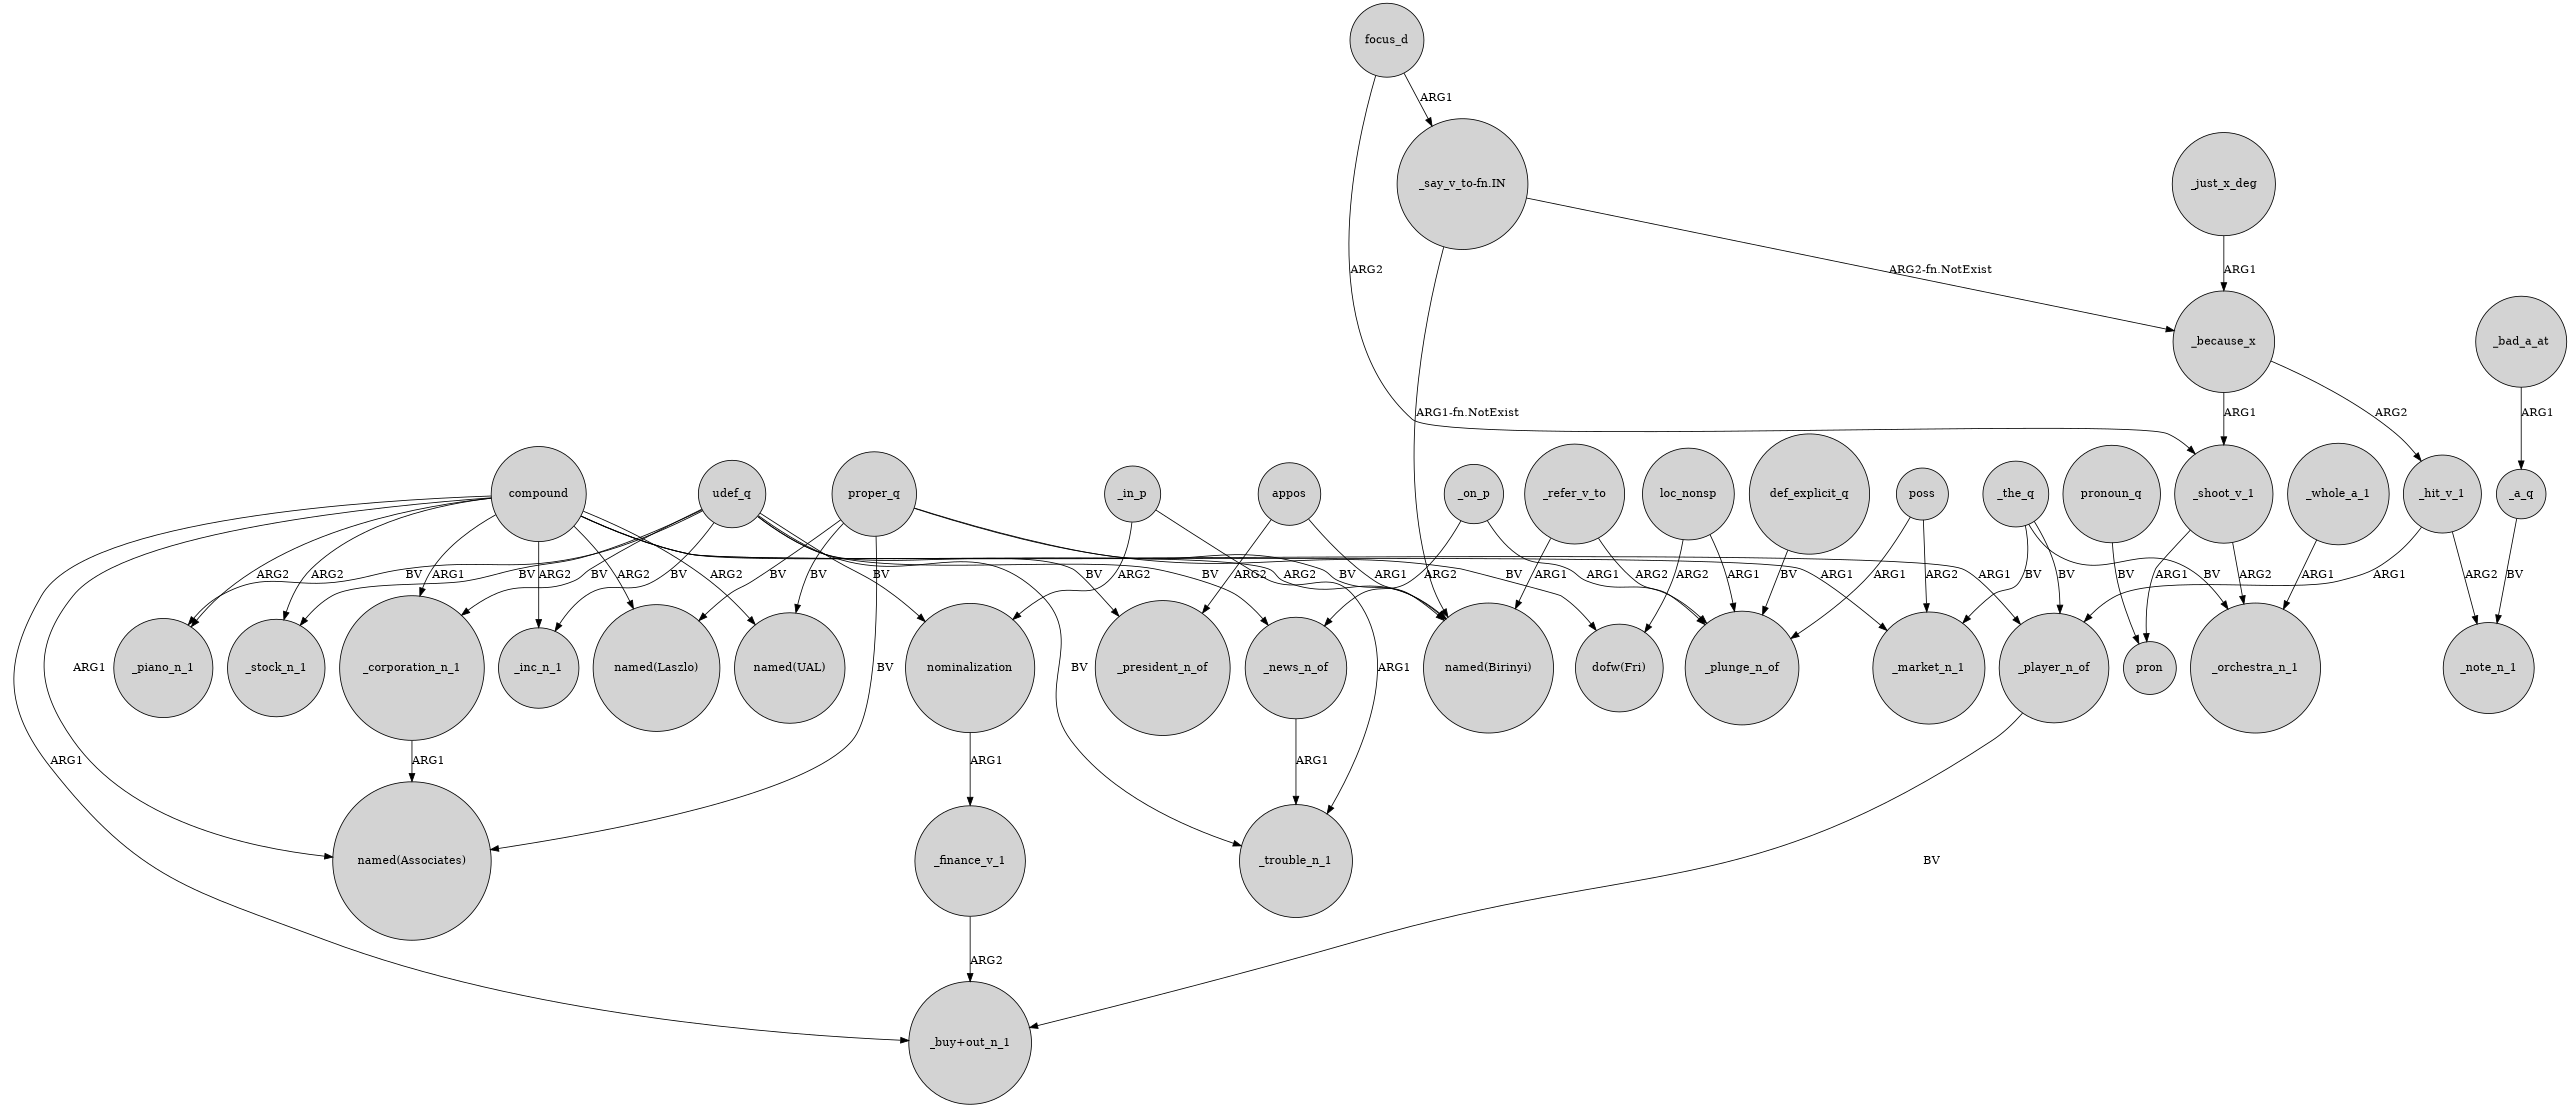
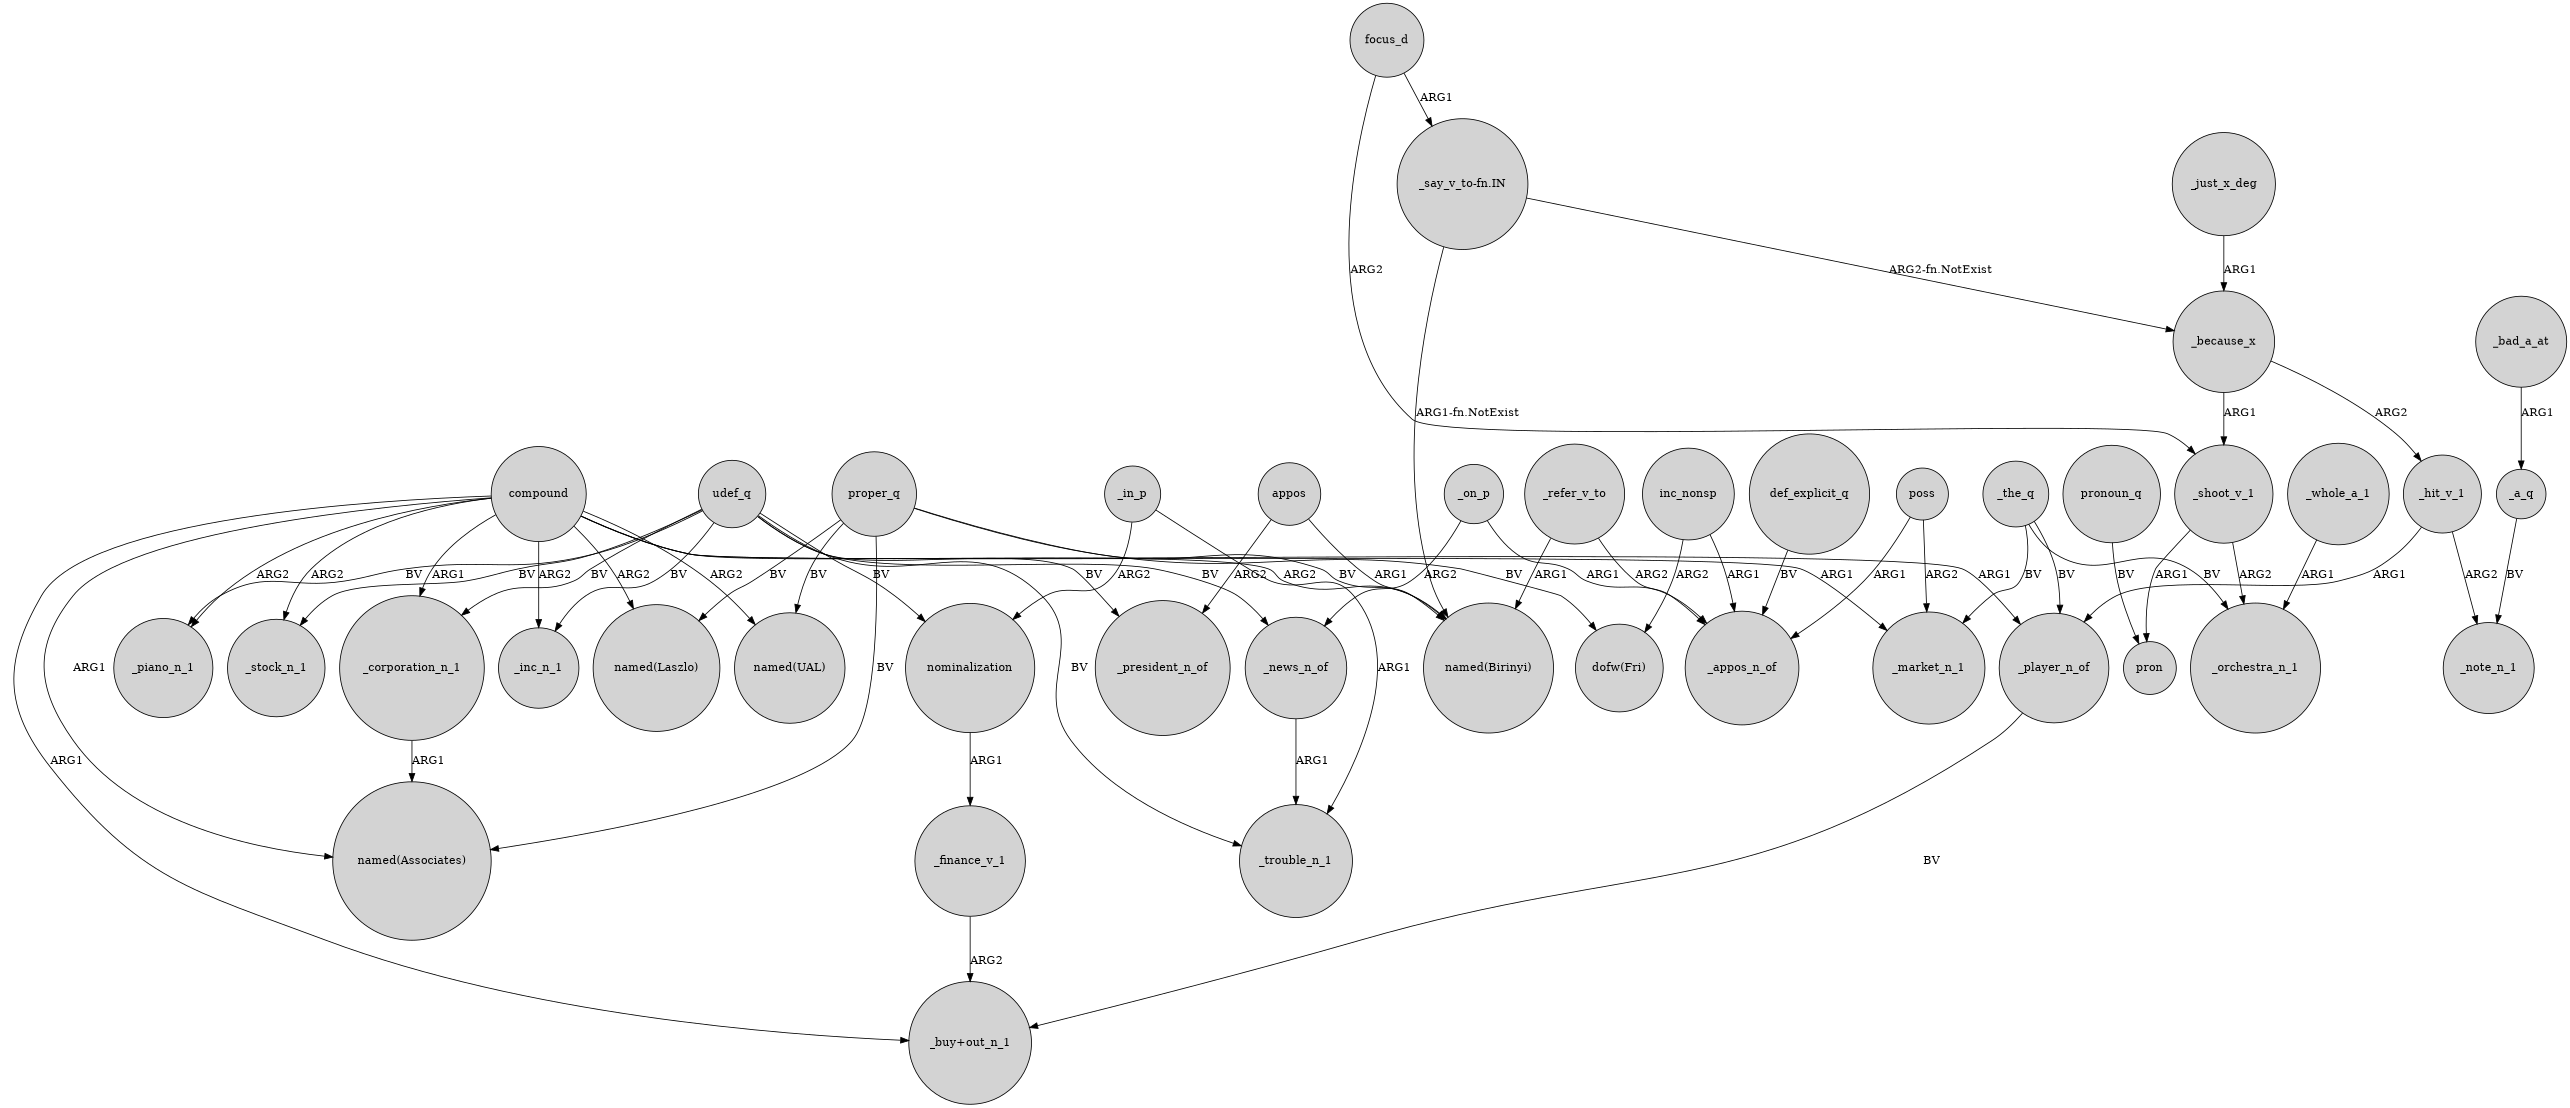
node "loc_nonsp": label "loc_nonsp" -> "inc_nonsp"
node "_plunge_n_of": label "_plunge_n_of" -> "_appos_n_of"
